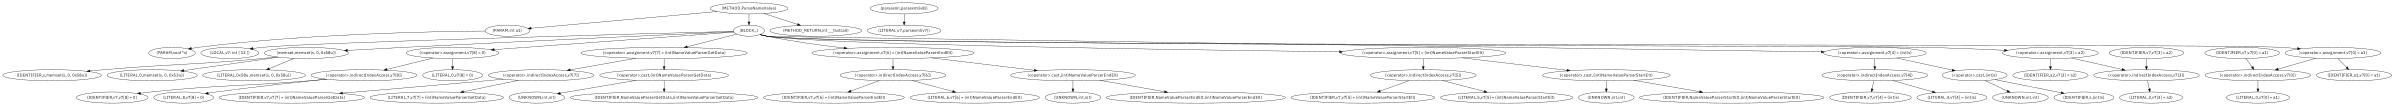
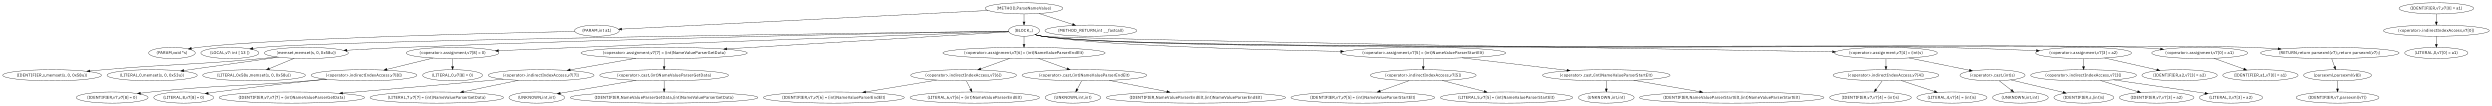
node "(LITERAL,v7,parsexml(v7))": label "(LITERAL,v7,parsexml(v7))" -> "(IDENTIFIER,v7,parsexml(v7))"
node "(RETURN,return parsexml(v7);,return parsexml(v7);)": added
edge "(IDENTIFIER,v7,v7[3] = a2)" -> "(<operator>.indirectIndexAccess,v7[3])": reversed
edge "(<operator>.assignment,v7[0] = a1)" -> "(<operator>.indirectIndexAccess,v7[0])": removed
